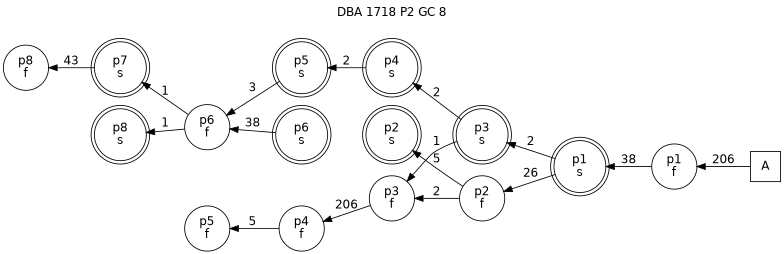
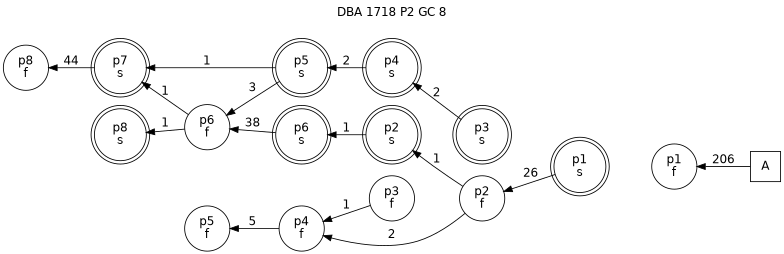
edge "p7 s" -> "p8 f": label "43" -> "44"
edge "p5 s" -> "p7 s": added, label "1"
edge "p2 s" -> "p6 s": added, label "1"
edge "p1 s" -> "p3 s": removed, label "2"
edge "p3 s" -> "p3 f": removed, label "1"
edge "p2 f" -> "p2 s": label "5" -> "1"
edge "p1 f" -> "p1 s": removed, label "38"
edge "p2 f" -> "p3 f": now "p2 f" -> "p4 f"
edge "p3 f" -> "p4 f": label "206" -> "1"
